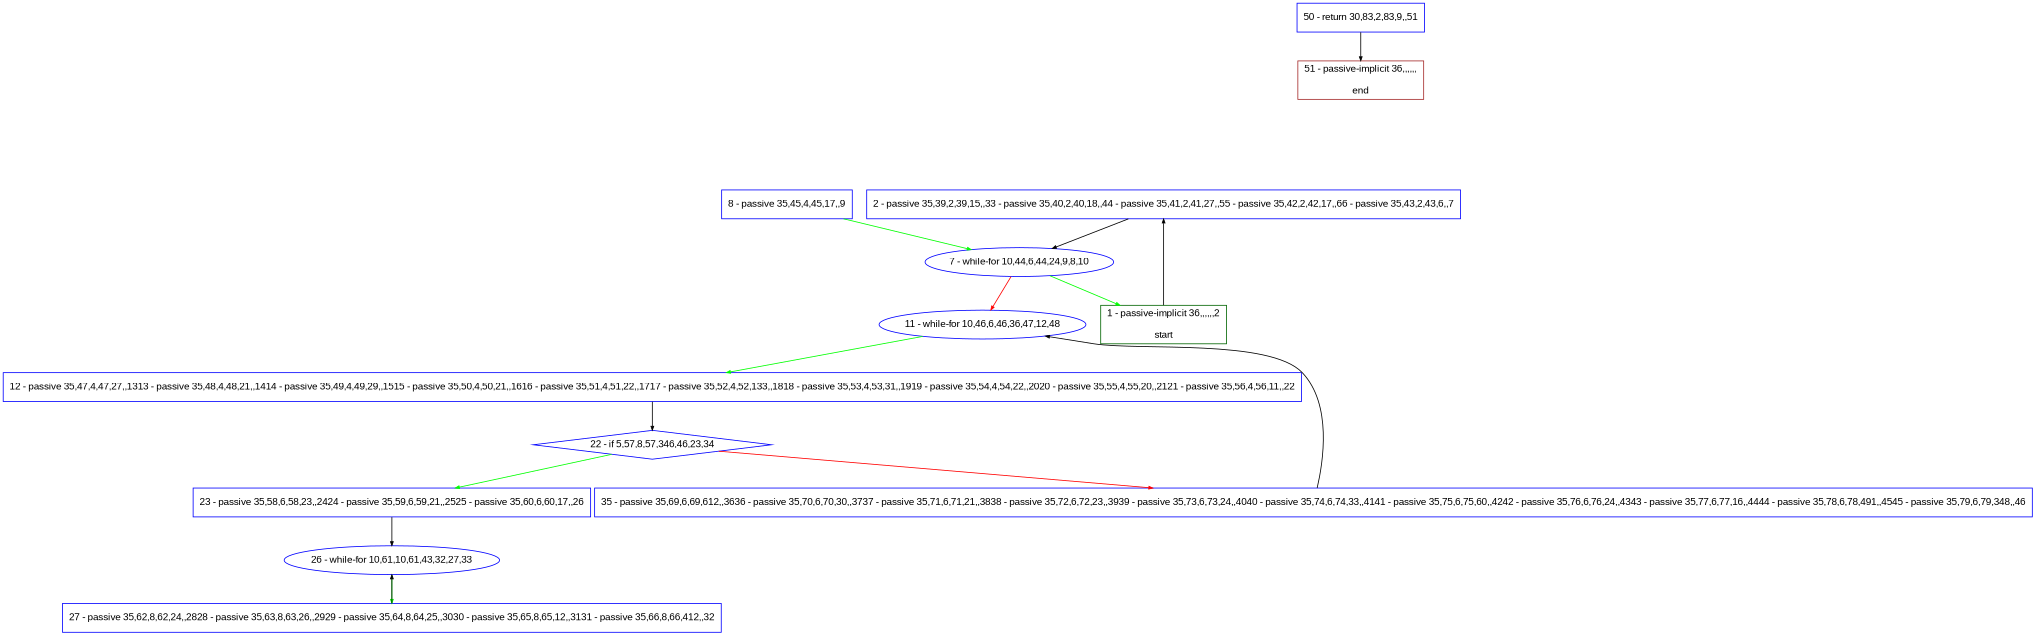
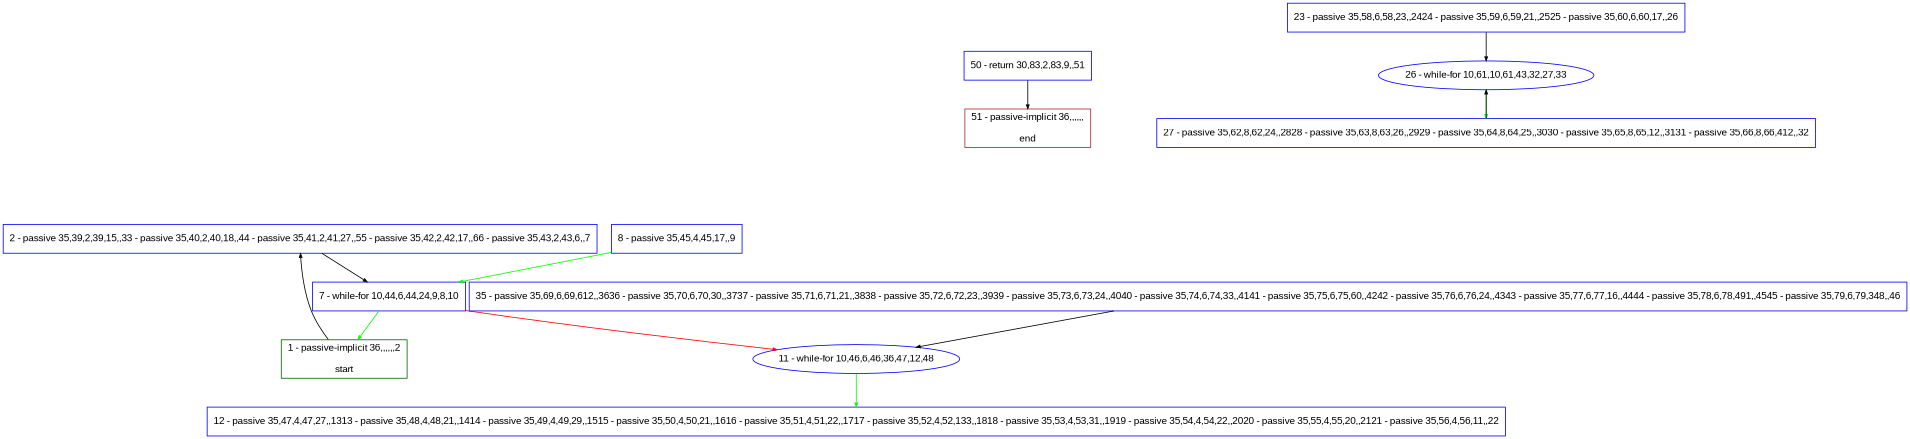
node "7 - while-for 10,44,6,44,24,9,8,10": shape ellipse -> box
node "22 - if 5,57,8,57,346,46,23,34": removed
edge "7 - while-for 10,44,6,44,24,9,8,10" -> "11 - while-for 10,46,6,46,36,47,12,48": label "yes" -> "no"
